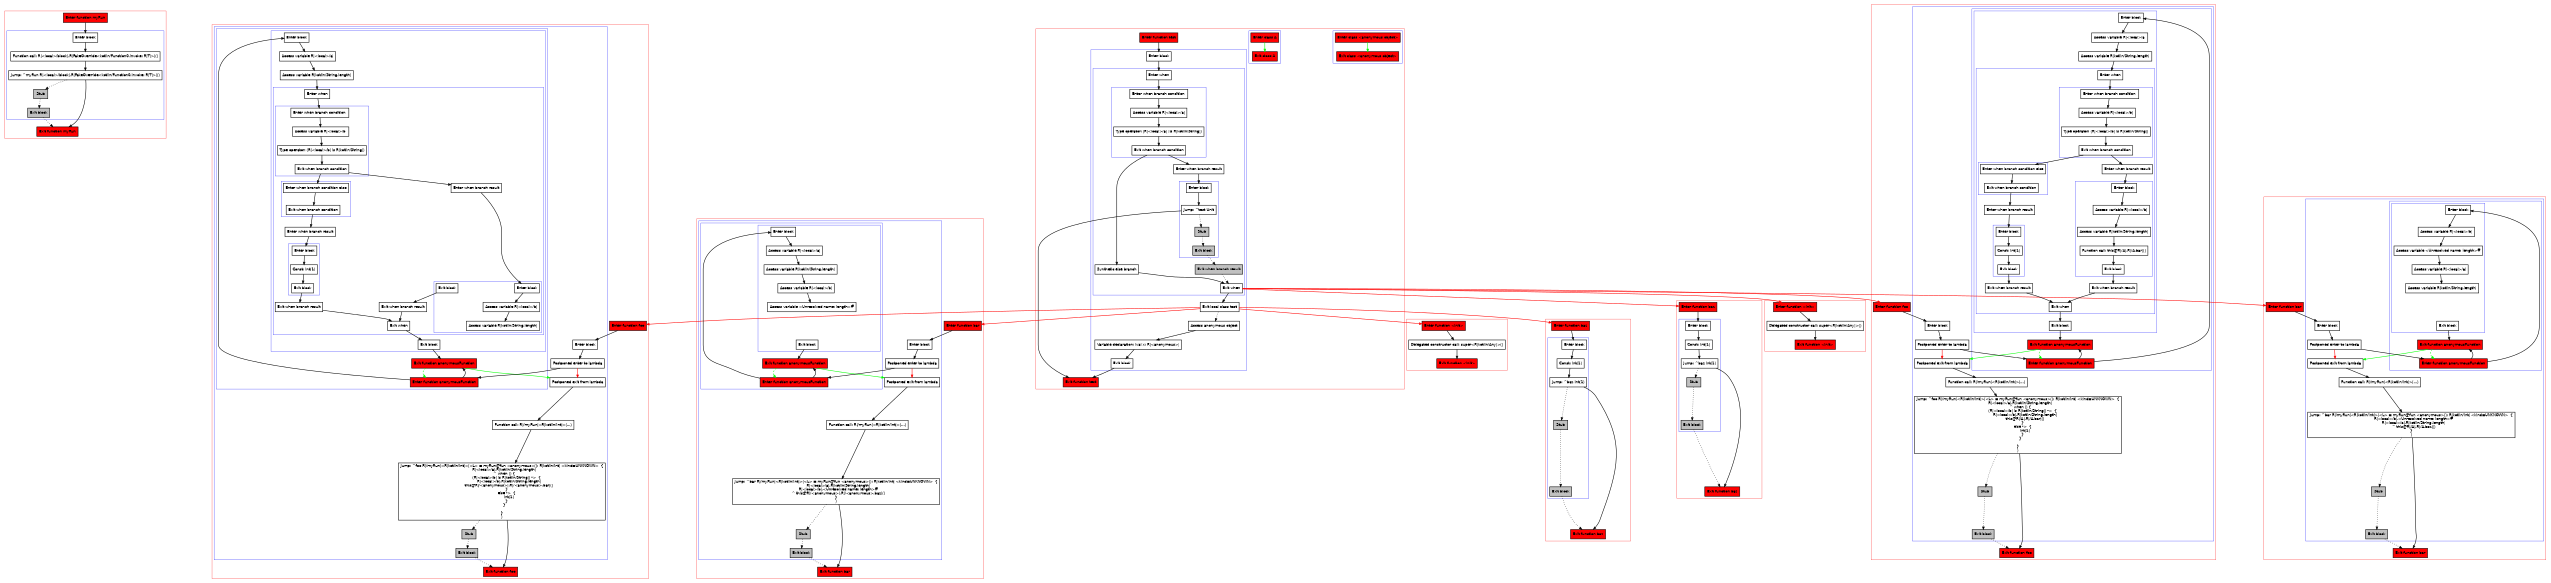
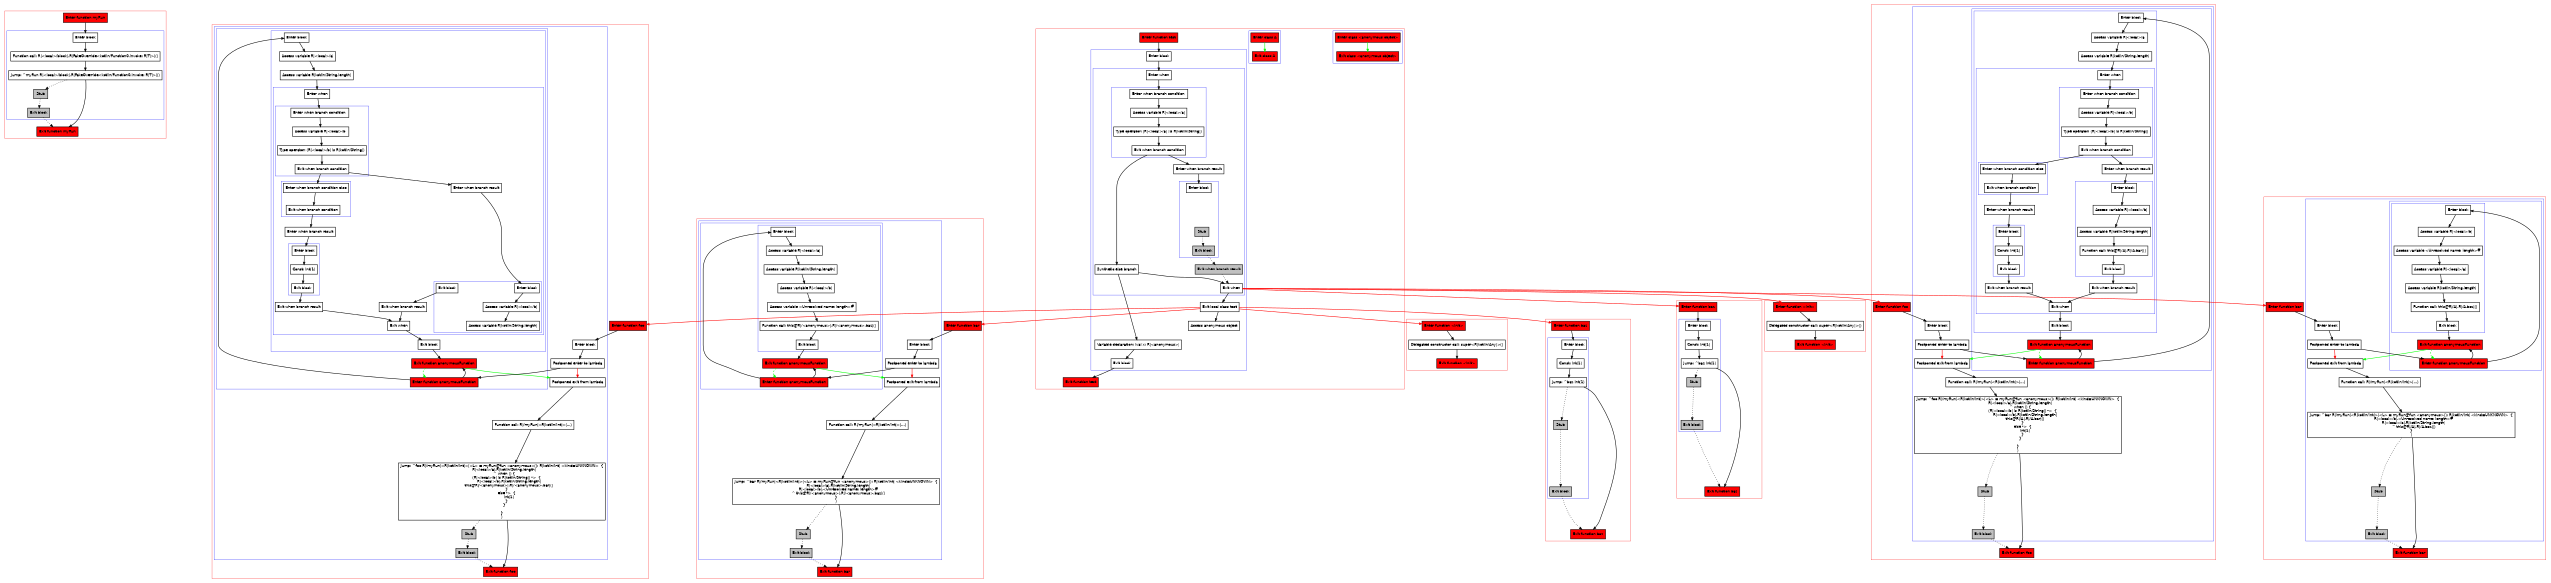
node "Jump: ^test Unit": removed
node "Function call: this@R|/A|.R|/A.baz|()": added
edge "Exit local class test" -> "Access anonymous object": style dotted -> solid
node "Function call: this@R|/<anonymous>|.R|/<anonymous>.baz|()": added
edge "Access anonymous object" -> "Variable declaration: lval x: R|<anonymous>|": now "Synthetic else branch" -> "Variable declaration: lval x: R|<anonymous>|"
